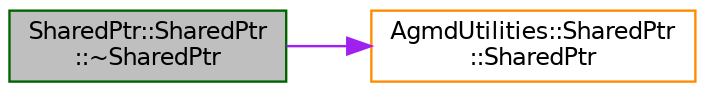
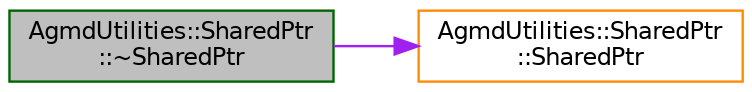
node "SharedPtr::SharedPtr ::~SharedPtr": label "SharedPtr::SharedPtr ::~SharedPtr" -> "AgmdUtilities::SharedPtr ::~SharedPtr"
